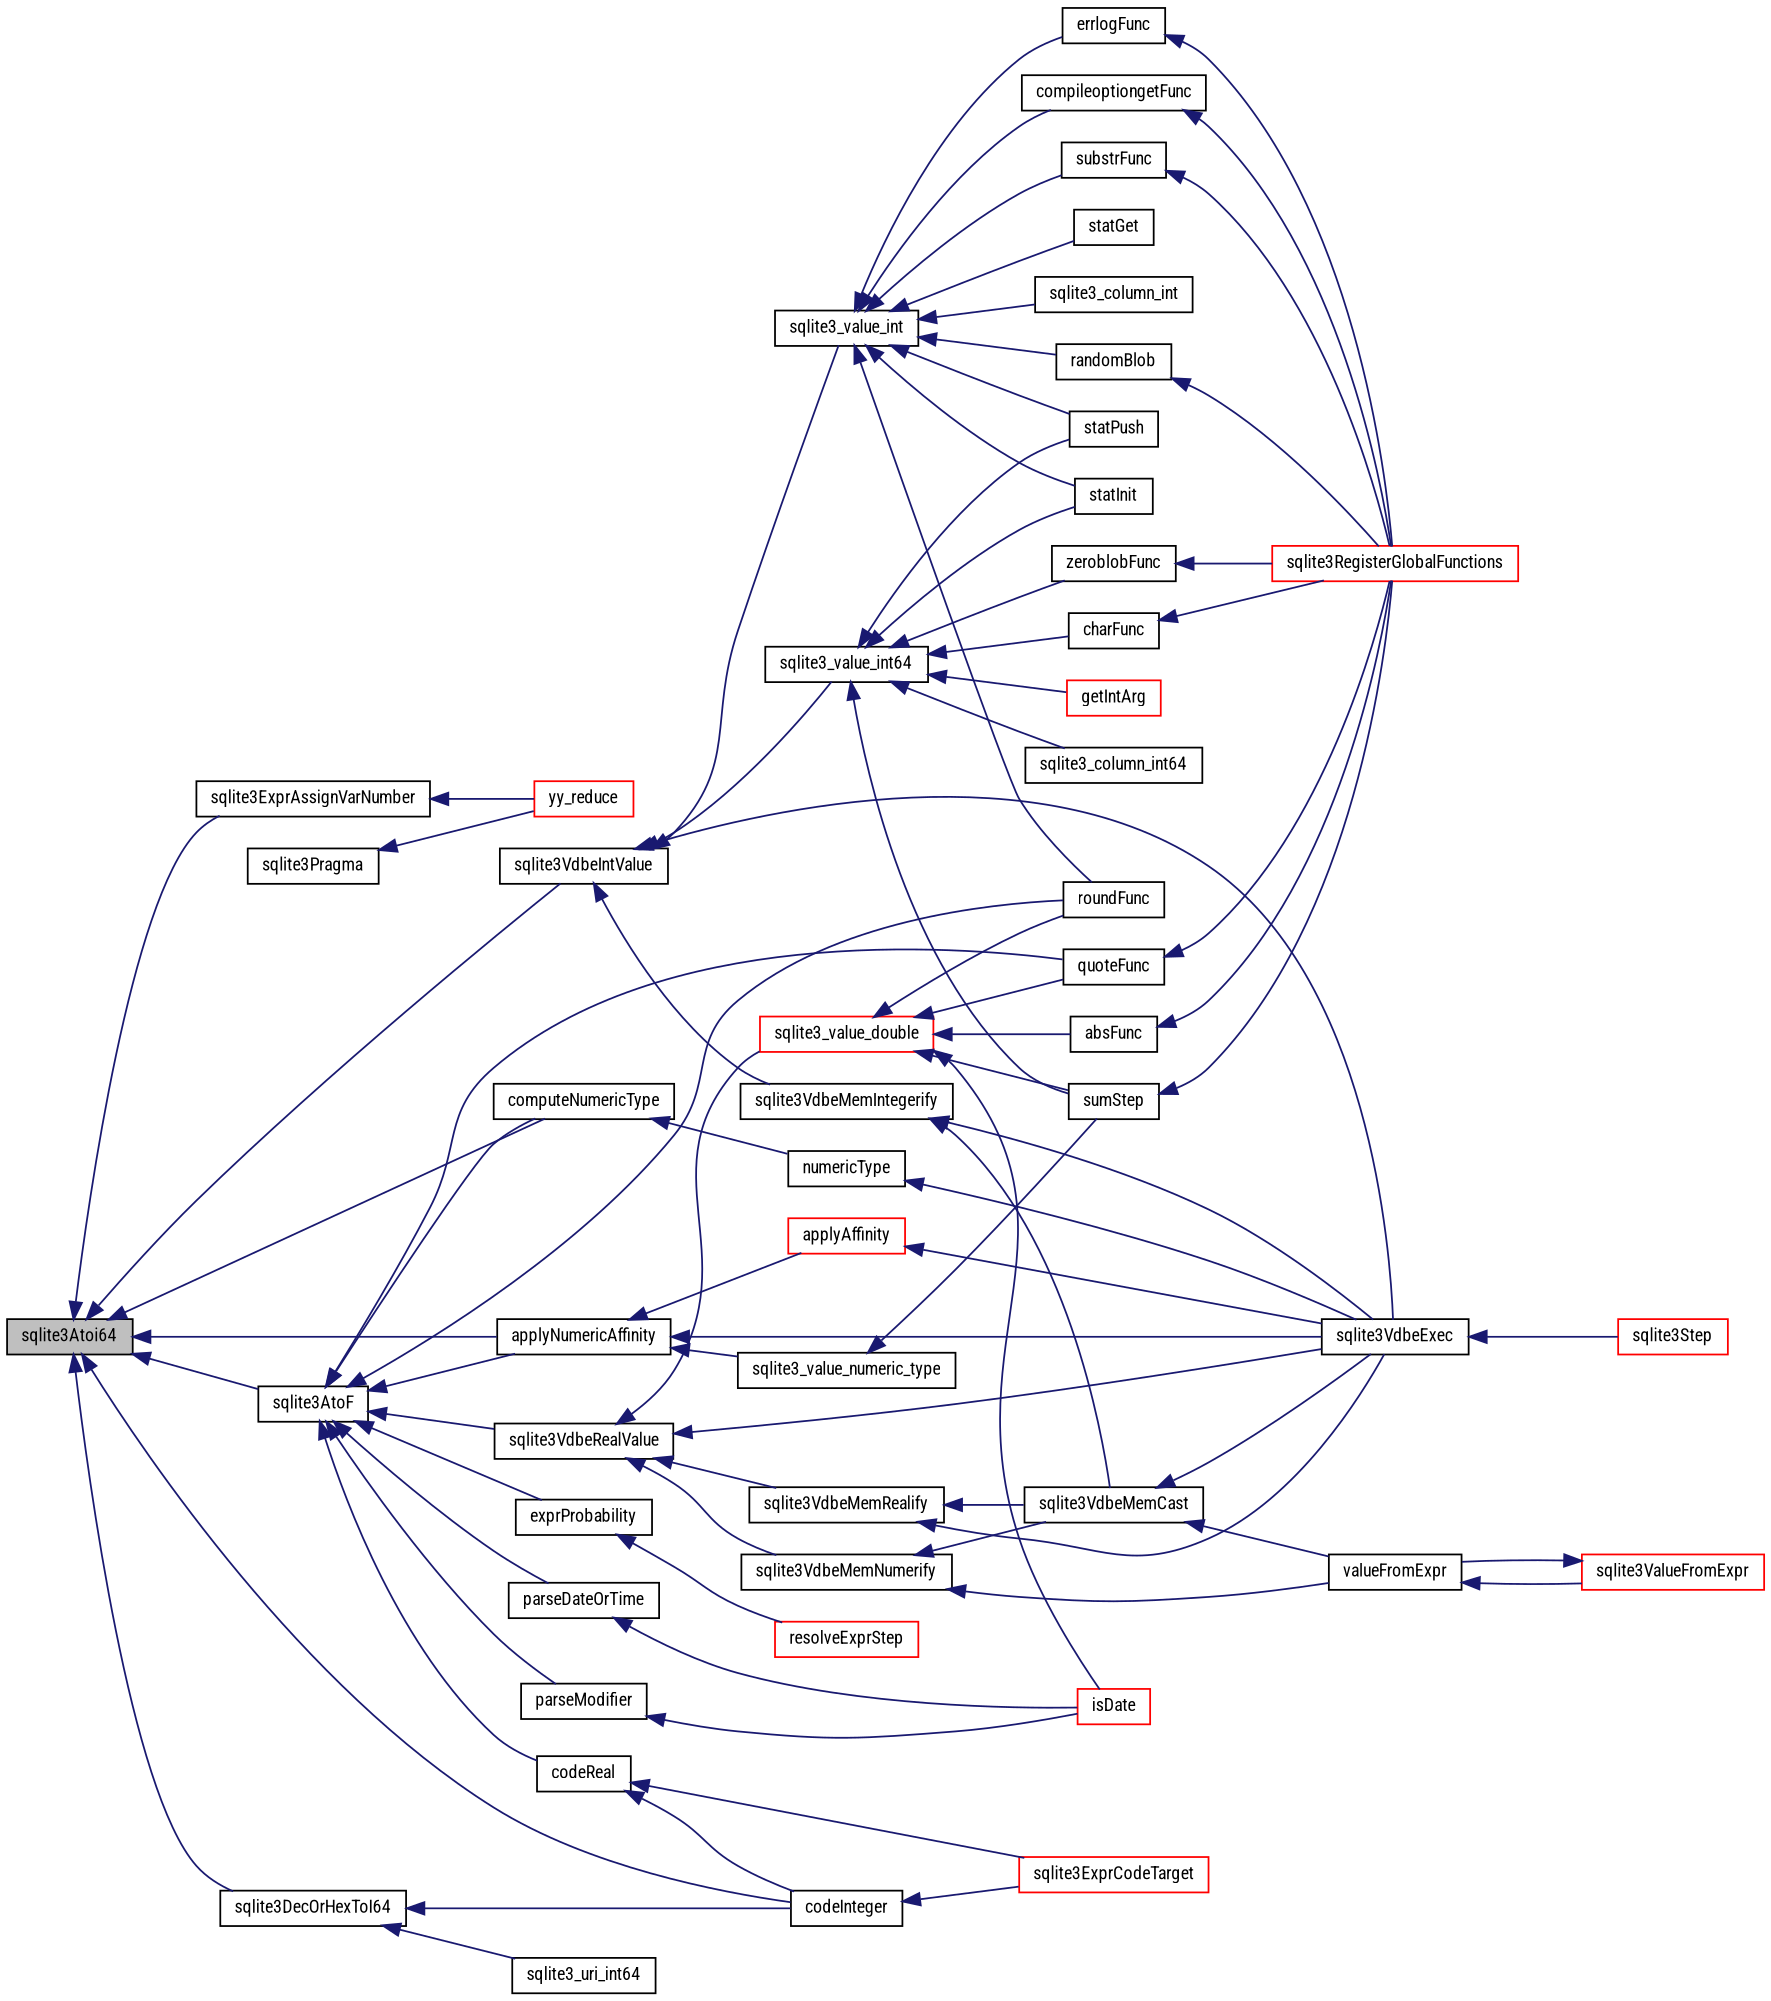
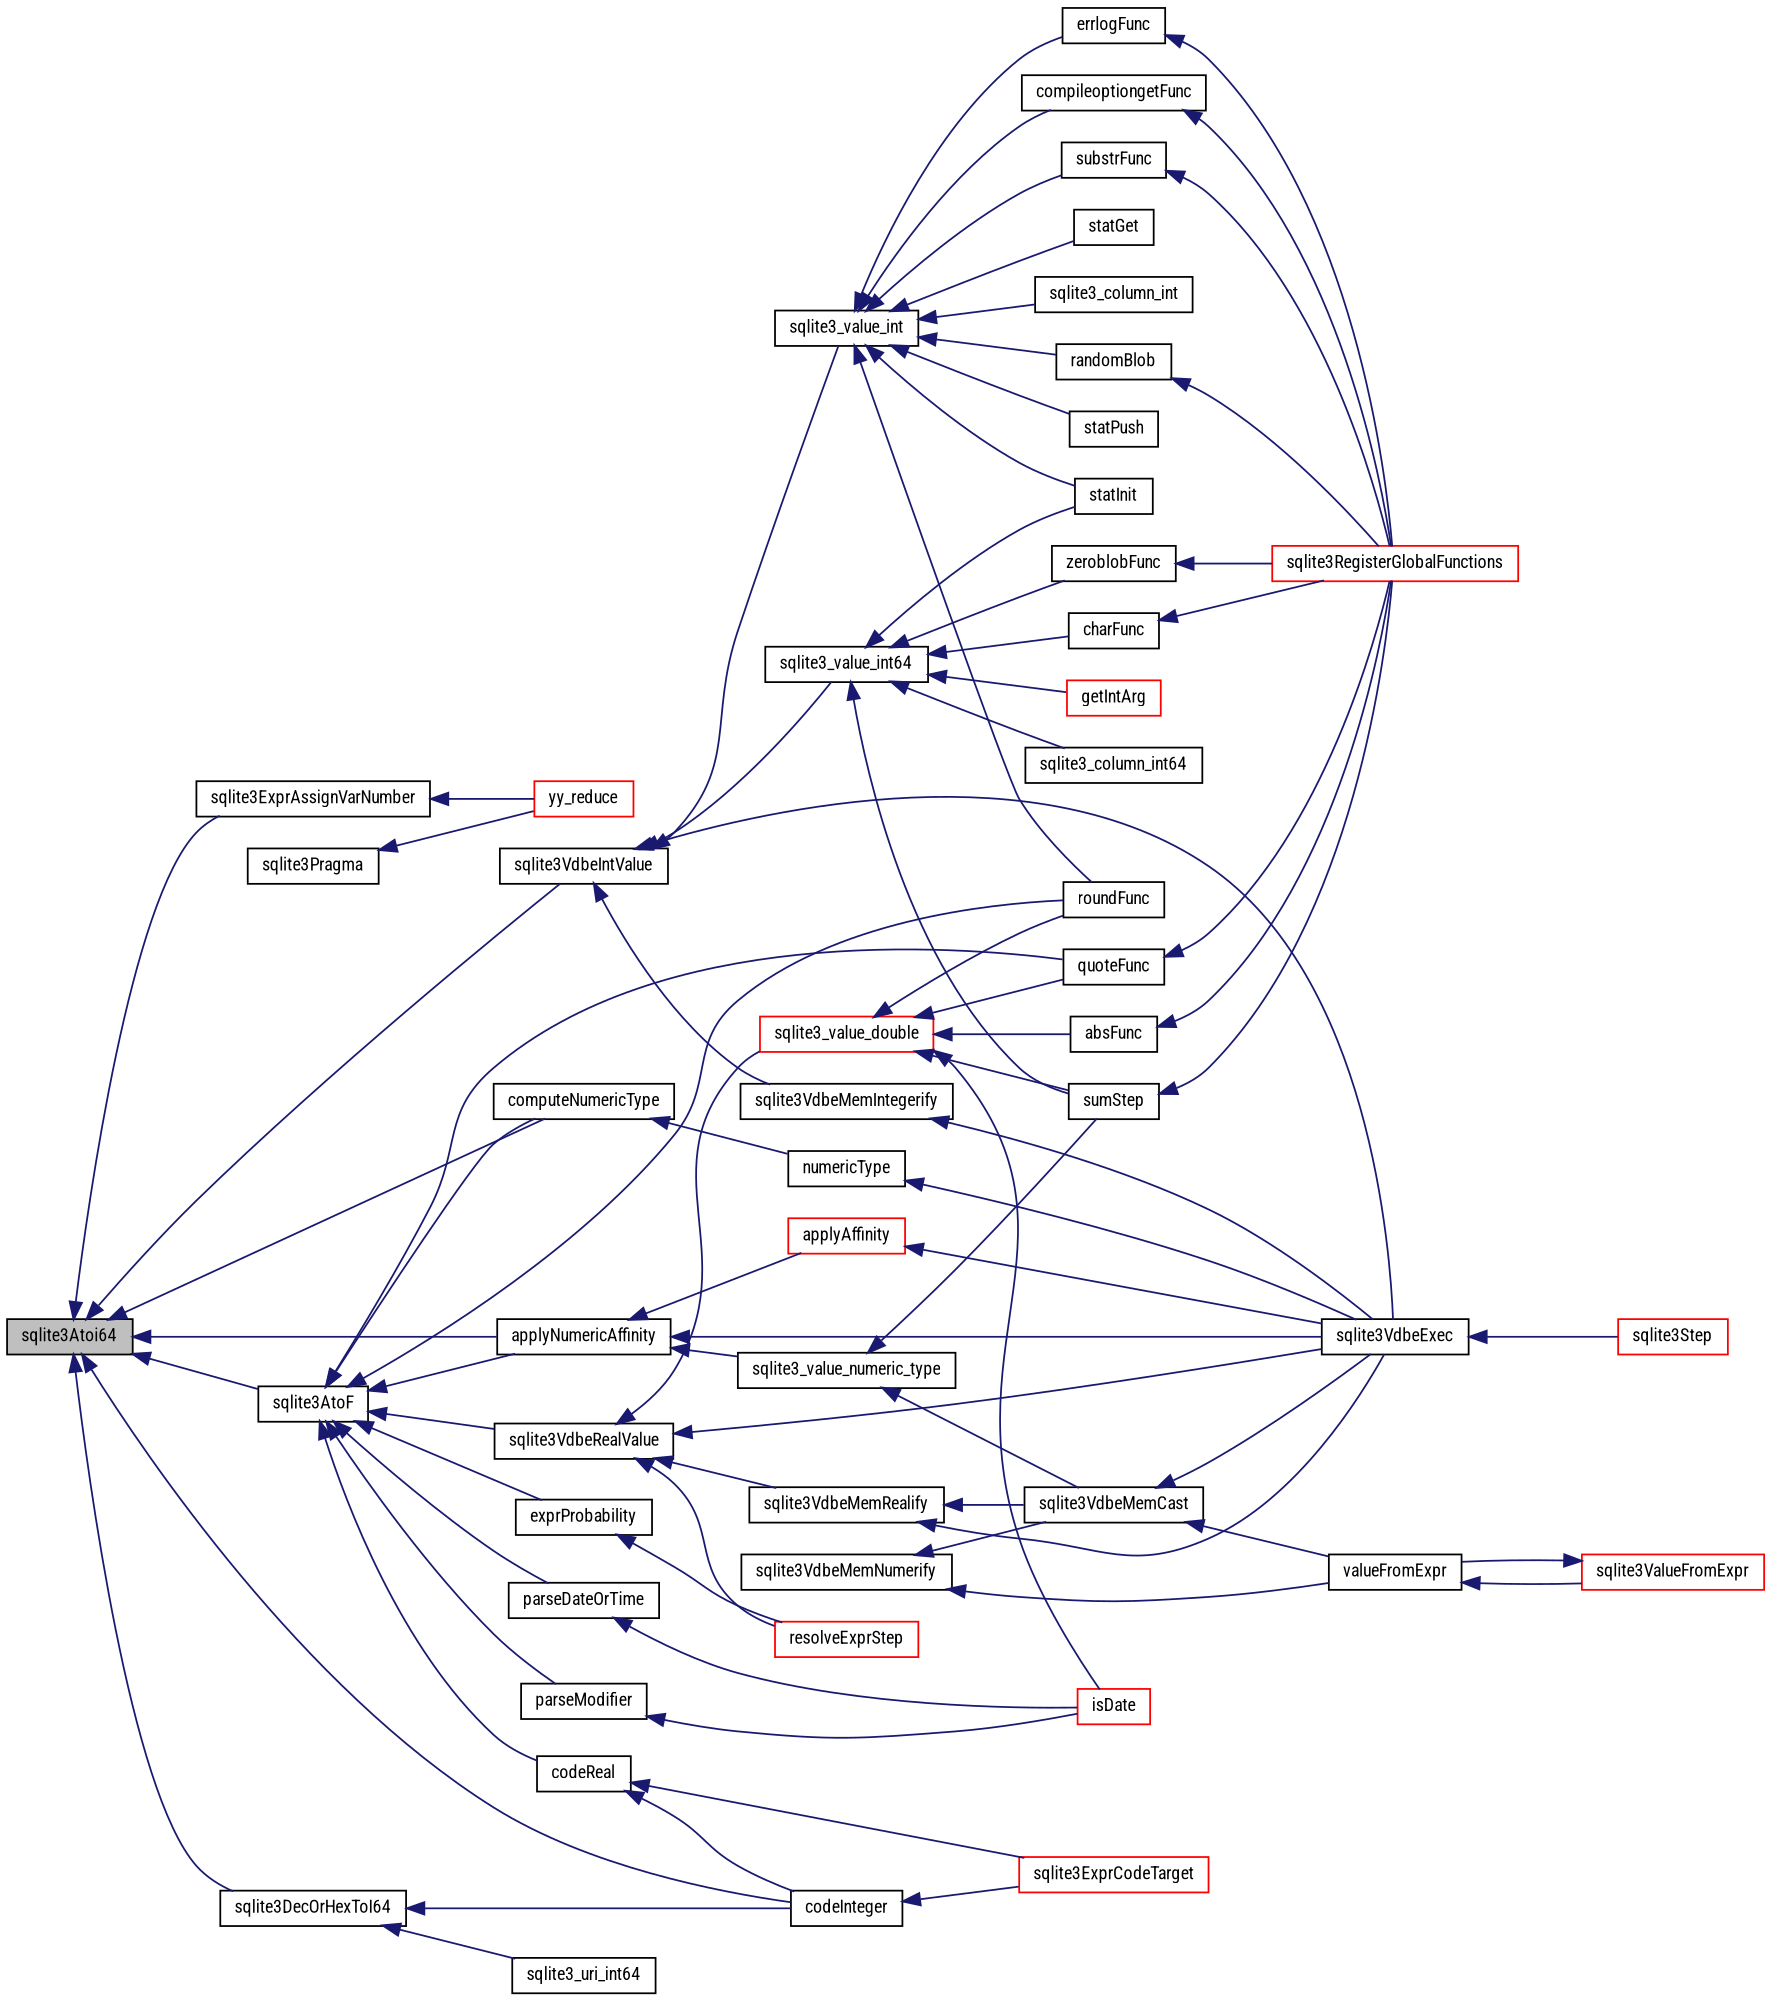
edge "statPush" -> "sqlite3_value_int64": removed
edge "sqlite3VdbeMemCast" -> "sqlite3VdbeMemIntegerify": now "sqlite3VdbeMemCast" -> "sqlite3_value_numeric_type"
edge "sqlite3VdbeMemNumerify" -> "sqlite3VdbeRealValue": now "resolveExprStep" -> "sqlite3VdbeRealValue"
